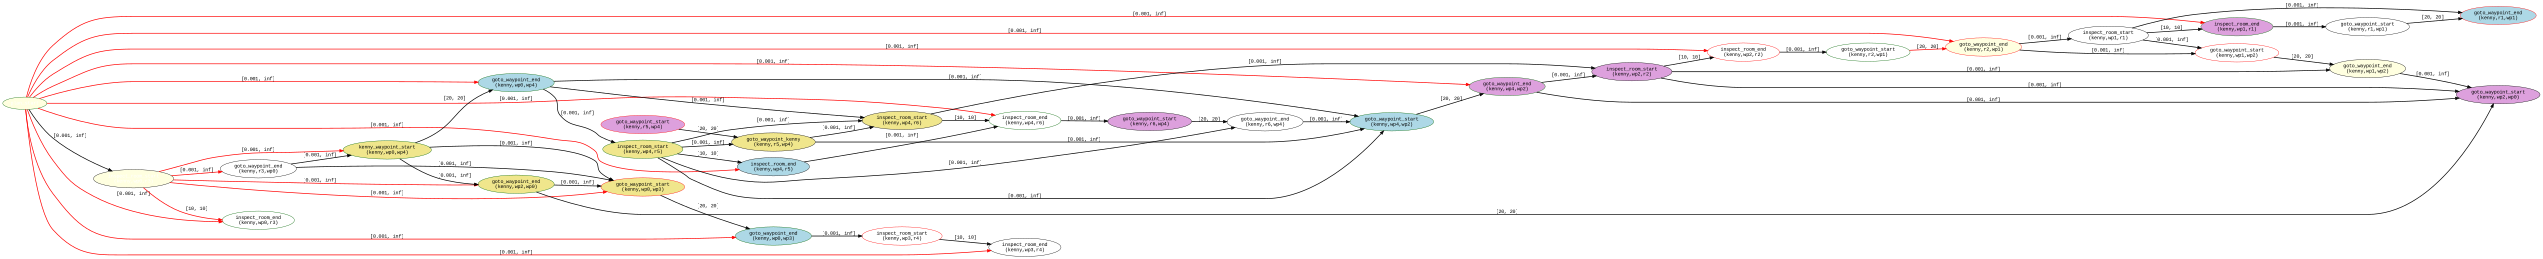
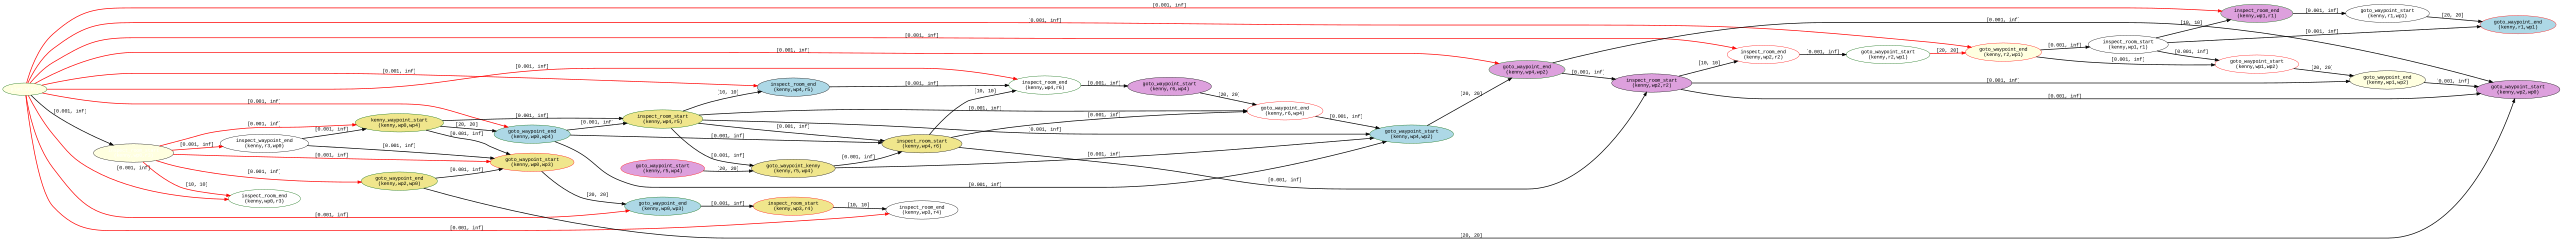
edge "inspect_room_start (kenny,wp4,r6)" -> "goto_waypoint_end (kenny,r6,wp4)": added, label "[0.001, inf]"
node "goto_waypoint_end (kenny,r6,wp4)": color black -> red
node "goto_waypoint_end (kenny,r3,wp0)": label "goto_waypoint_end (kenny,r3,wp0)" -> "inspect_waypoint_end (kenny,r3,wp0)"
edge "kenny_waypoint_start (kenny,wp0,wp4)" -> "goto_waypoint_end (kenny,wp2,wp0)": now "kenny_waypoint_start (kenny,wp0,wp4)" -> "inspect_room_start (kenny,wp4,r5)"
node "inspect_room_start (kenny,wp3,r4)": fillcolor white -> khaki
